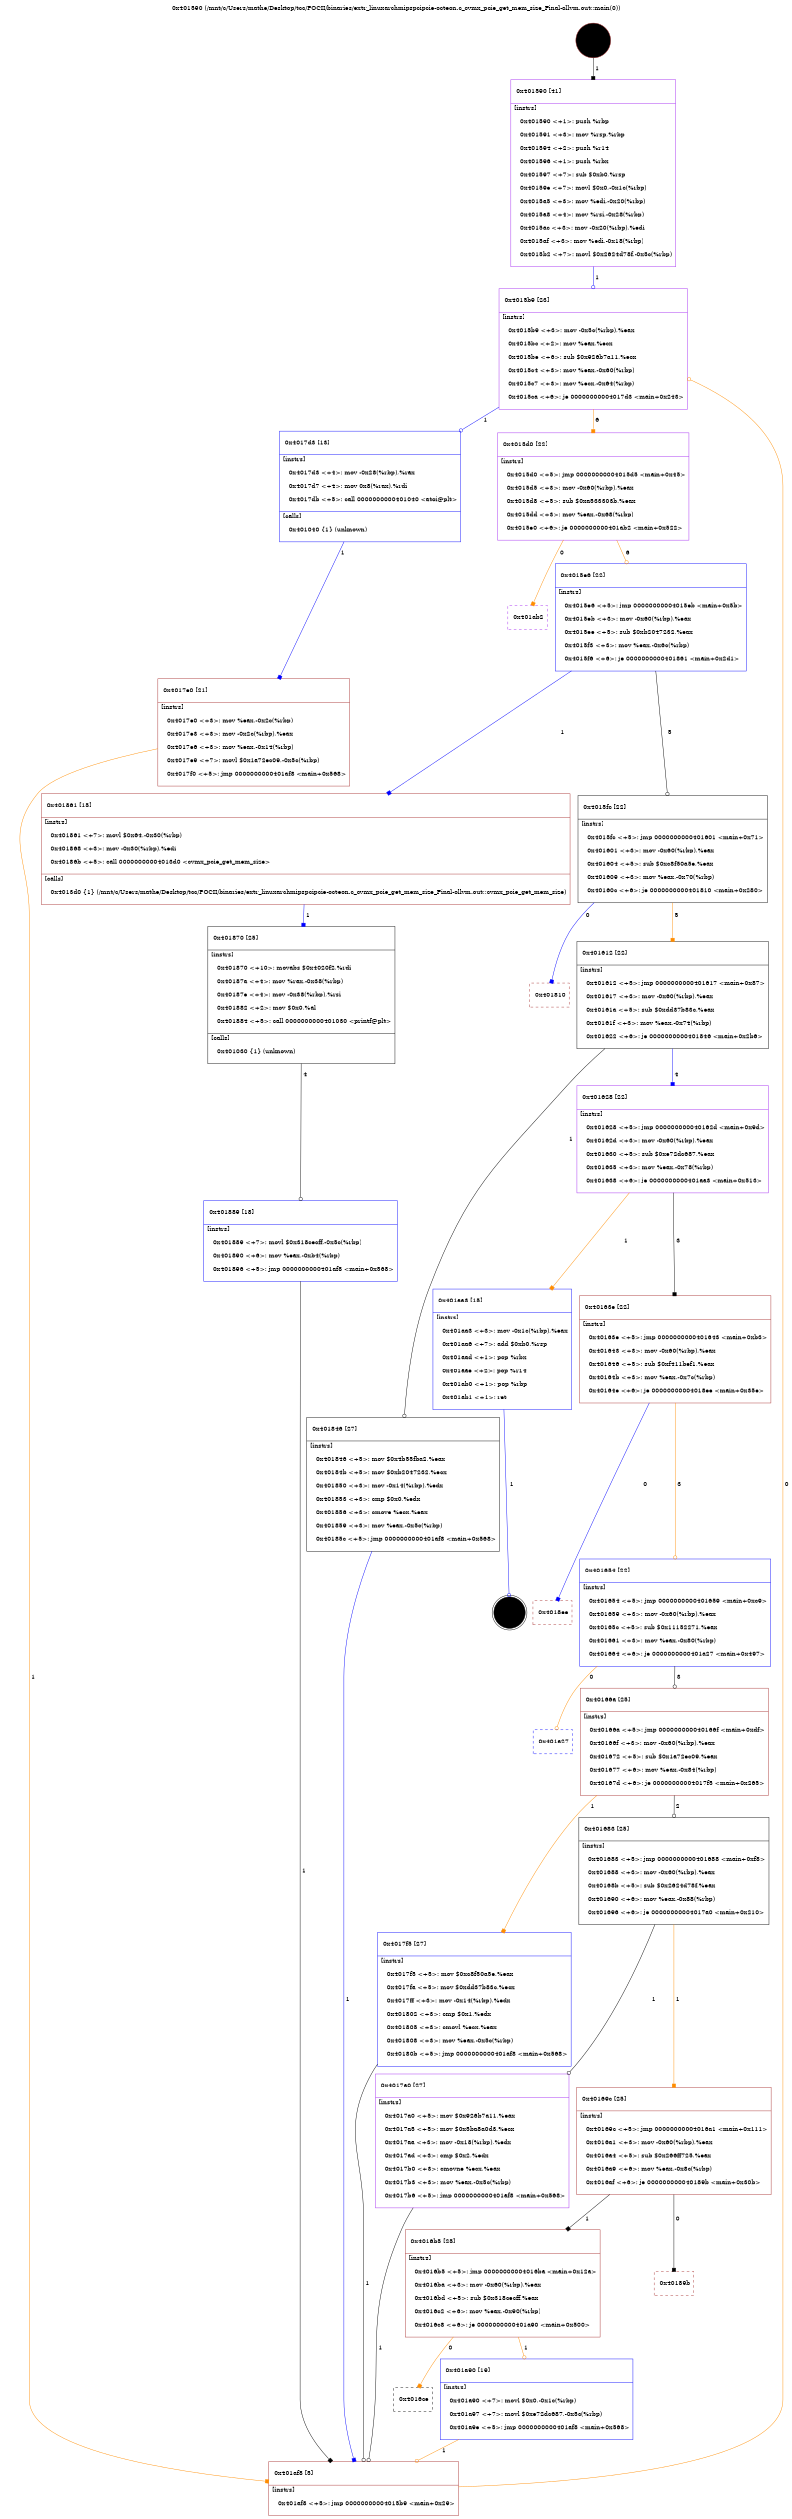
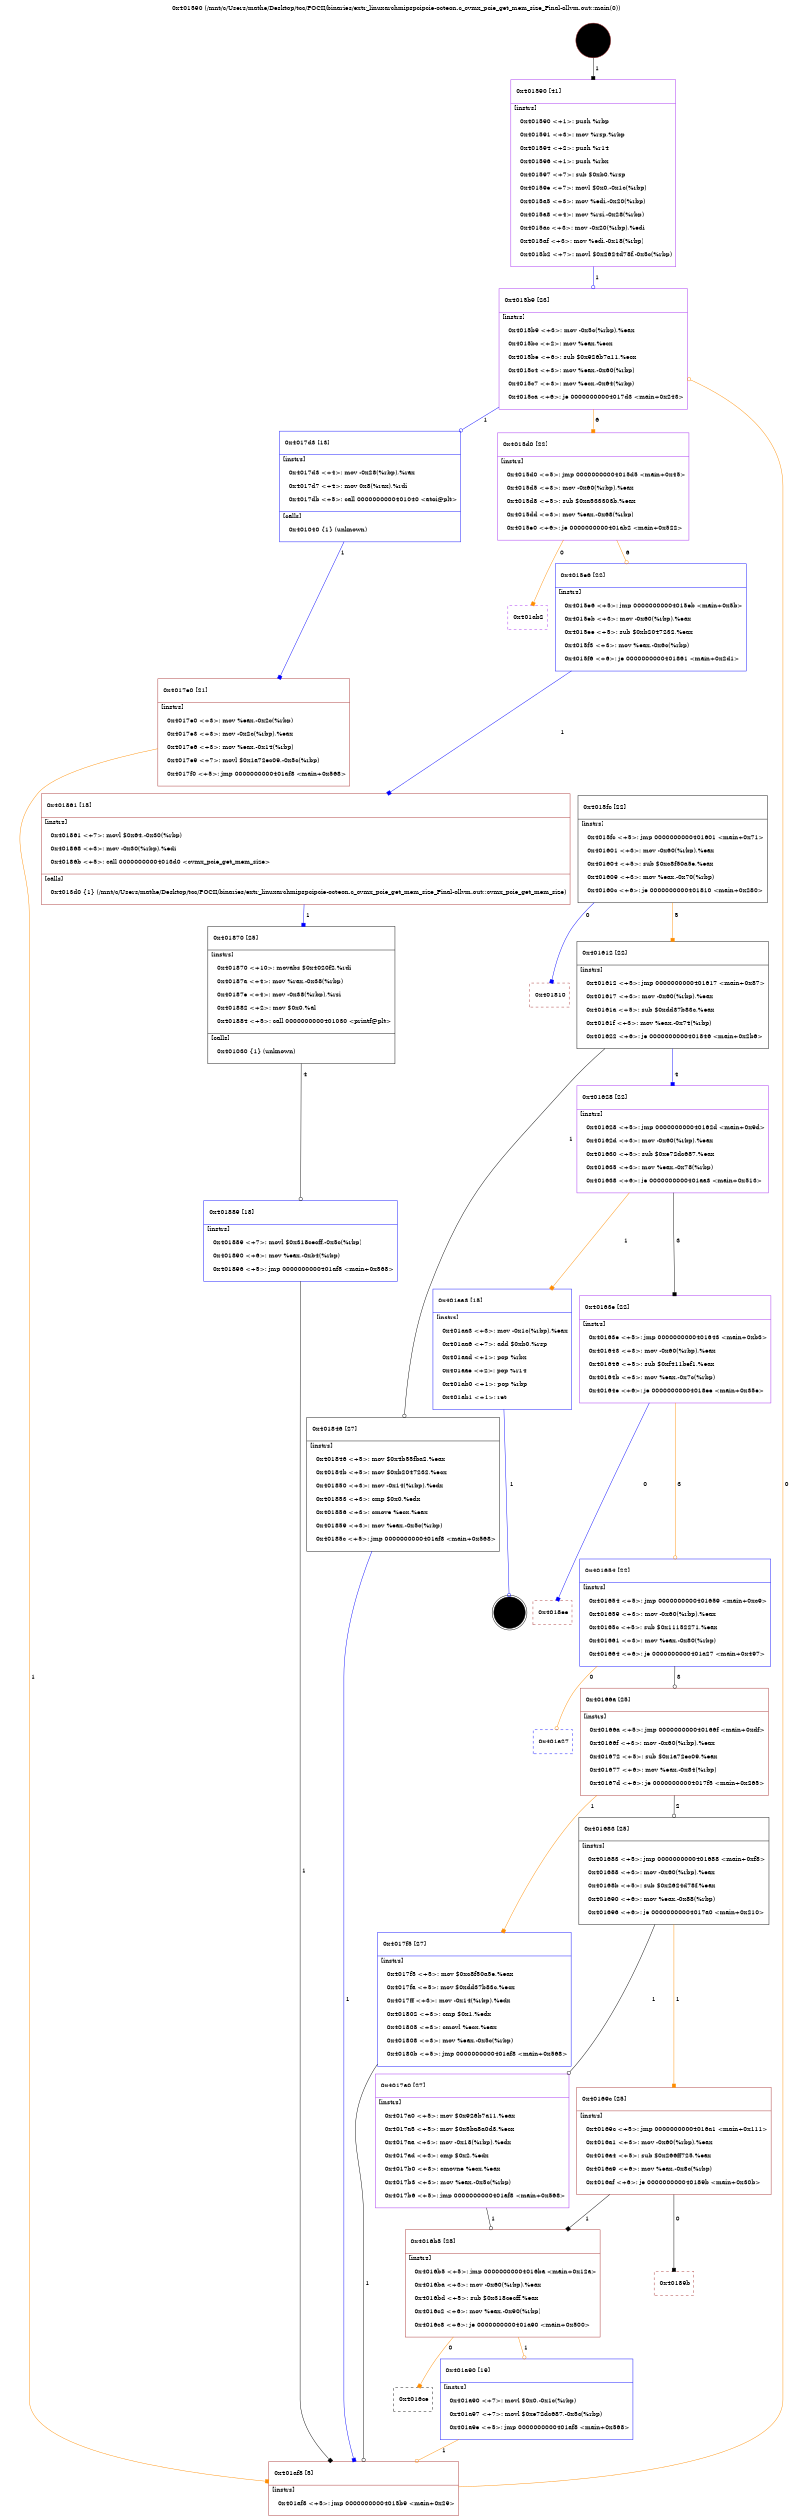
edge "0x4015e6 [22]" -> "0x4015fc [22]": removed, label "5"
node "0x40163e [22]": color brown -> purple
edge "0x4017a0 [27]" -> "0x401af8 [5]": now "0x4017a0 [27]" -> "0x4016b5 [25]"
